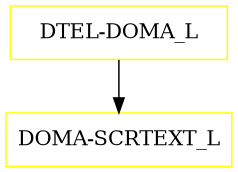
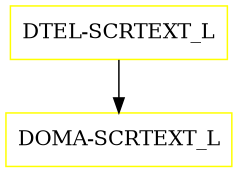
node "DTEL-DOMA_L": label "DTEL-DOMA_L" -> "DTEL-SCRTEXT_L"
